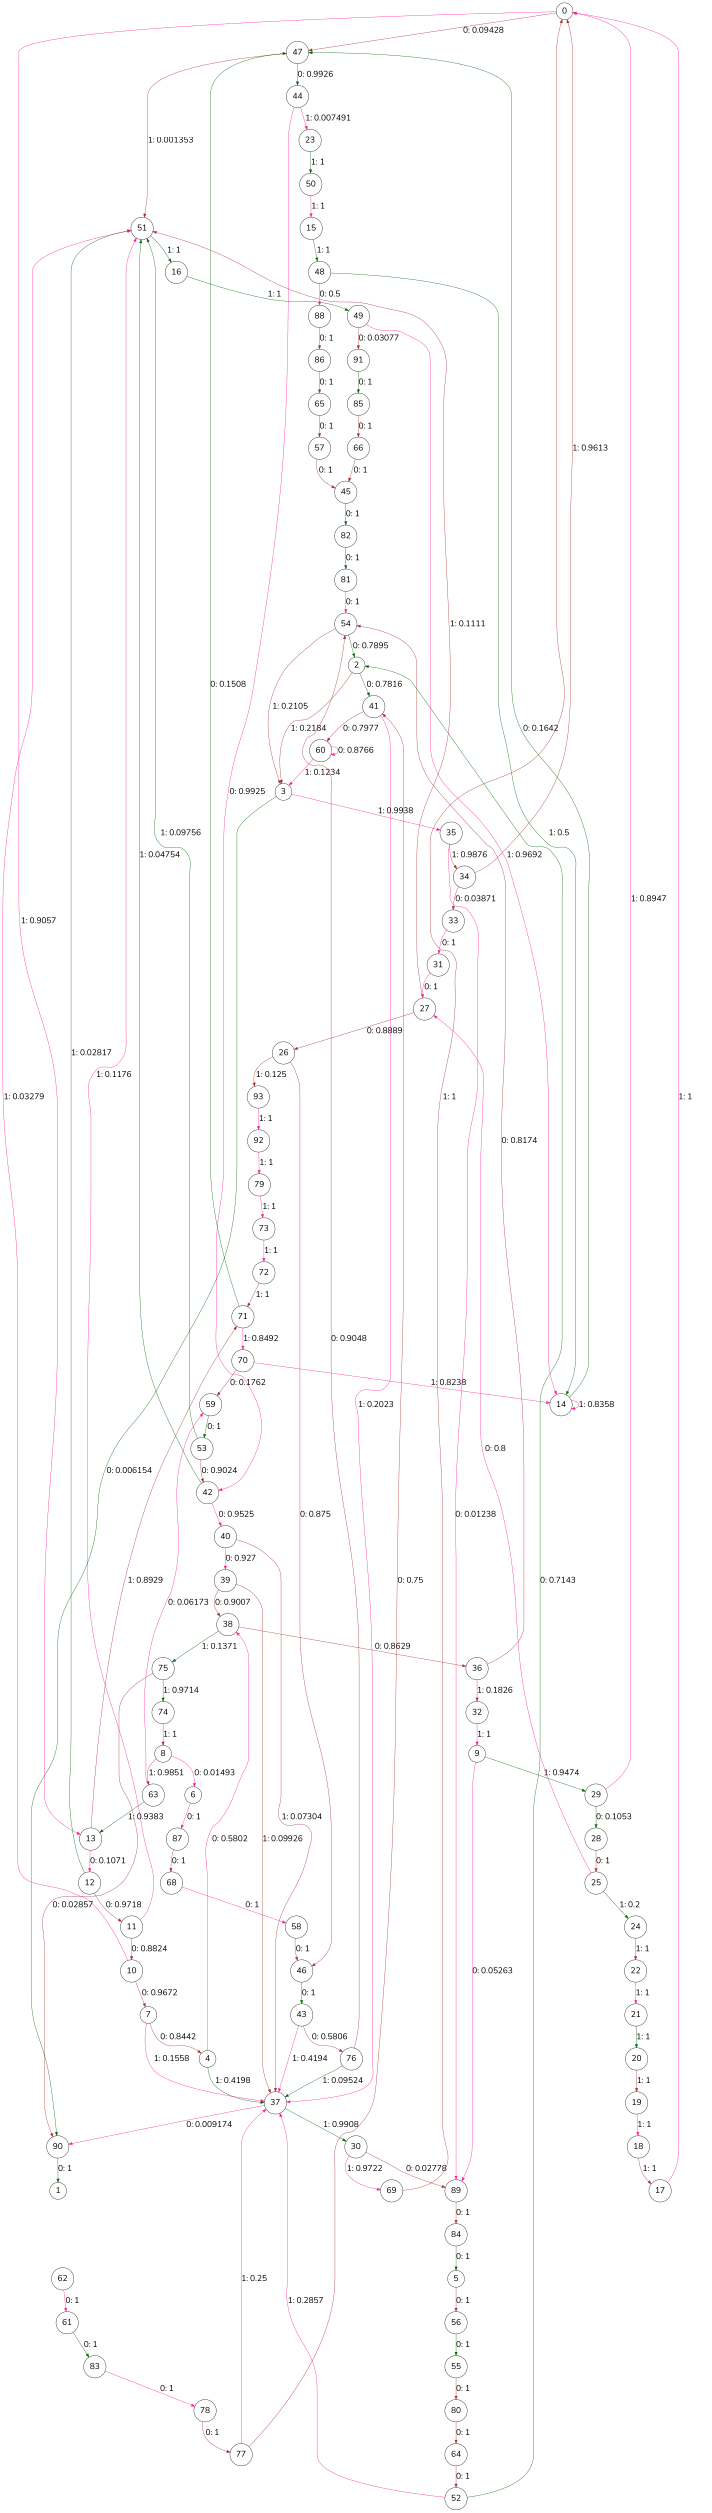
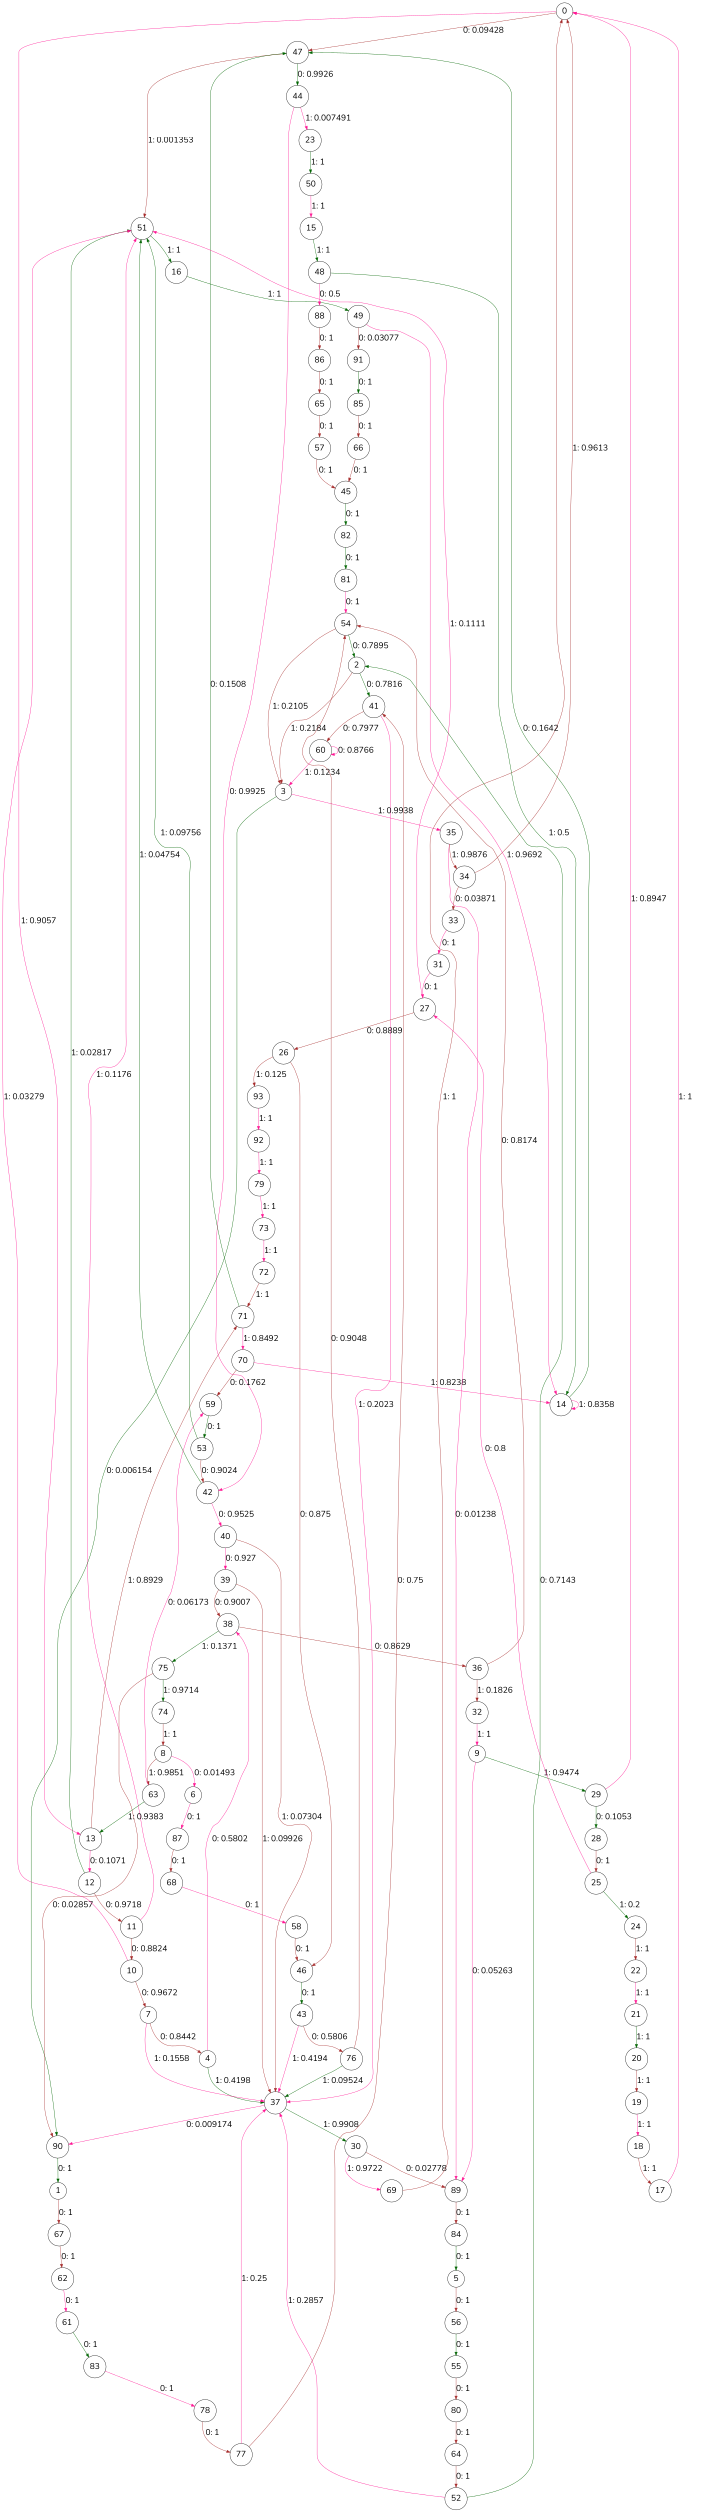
edge "27" -> "51": color brown -> deeppink
node "67": added
